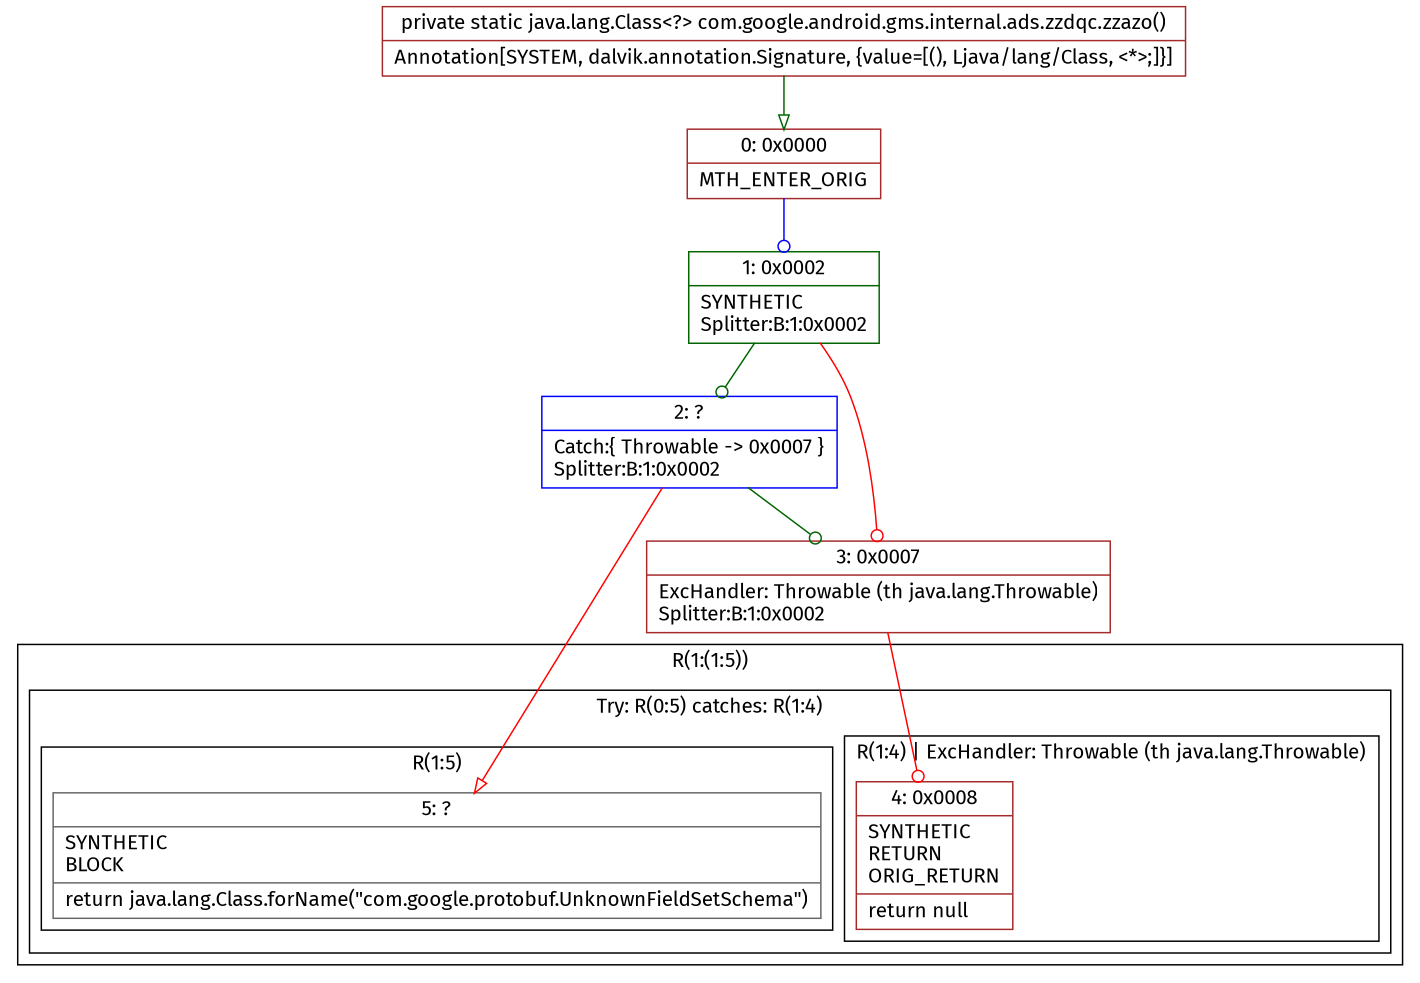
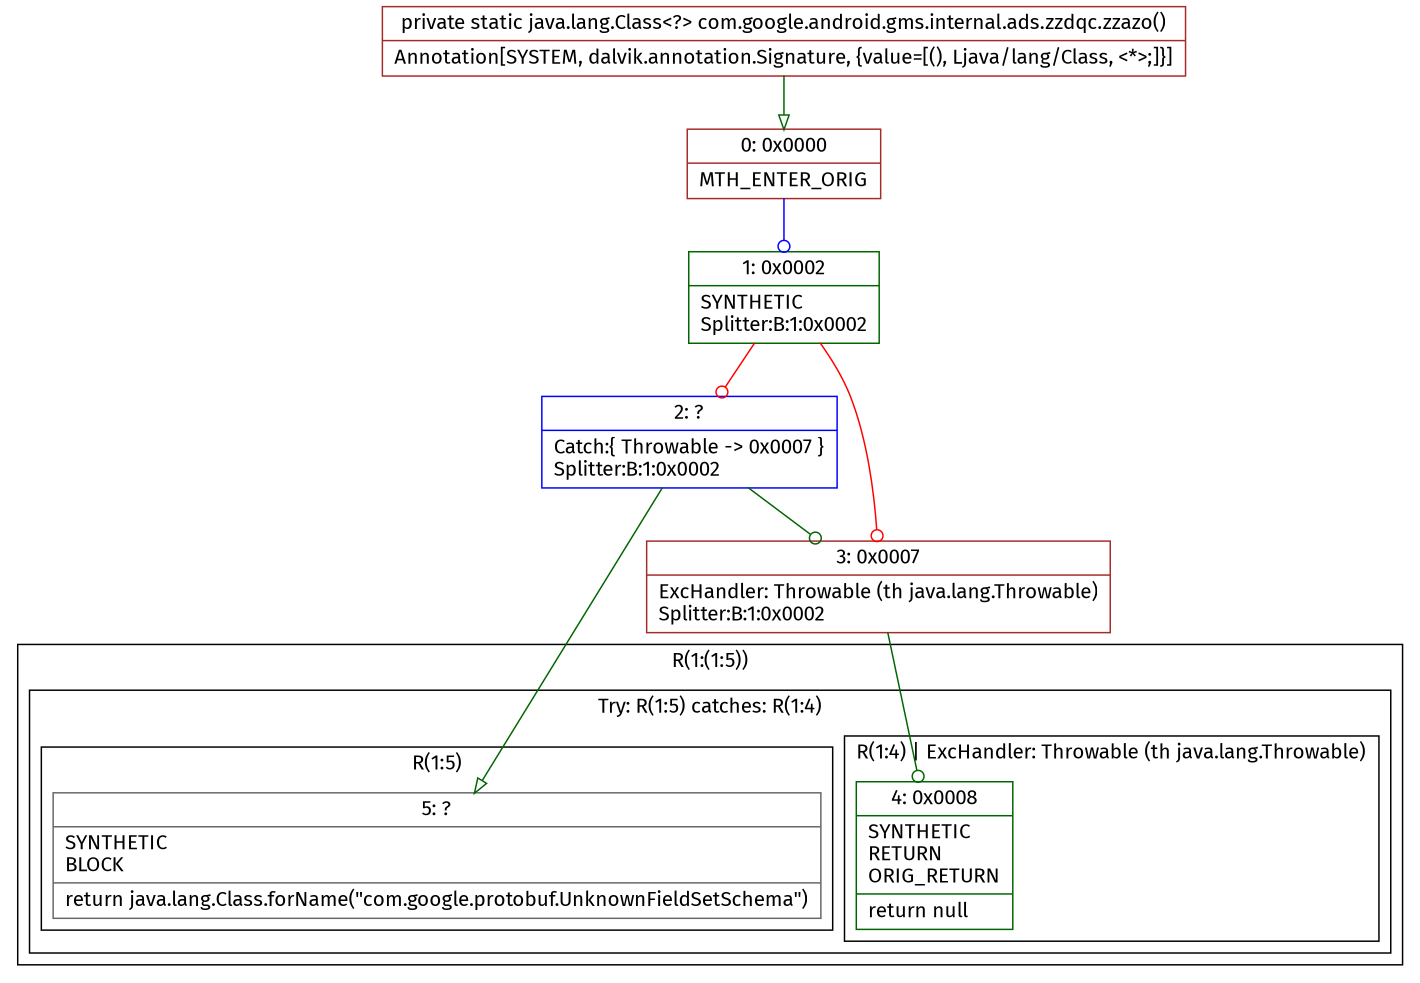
edge "1: 0x0002" -> "2: ?": color darkgreen -> red
edge "2: ?" -> "5: ?": color red -> darkgreen
edge "3: 0x0007" -> "4: 0x0008": color red -> darkgreen
cluster "Try: R(0:5) catches: R(1:4)": label "Try: R(0:5) catches: R(1:4)" -> "Try: R(1:5) catches: R(1:4)"
node "4: 0x0008": color brown -> darkgreen
